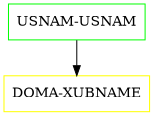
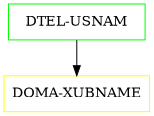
node "USNAM-USNAM": label "USNAM-USNAM" -> "DTEL-USNAM"
